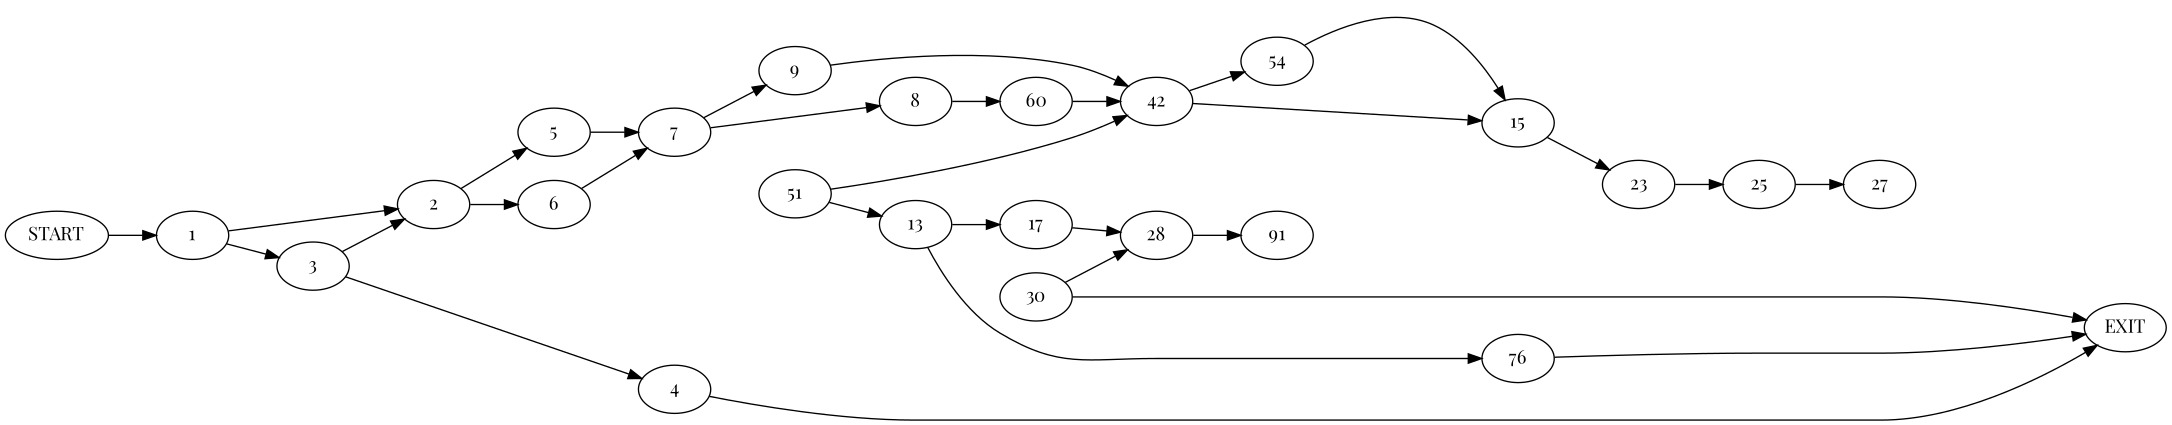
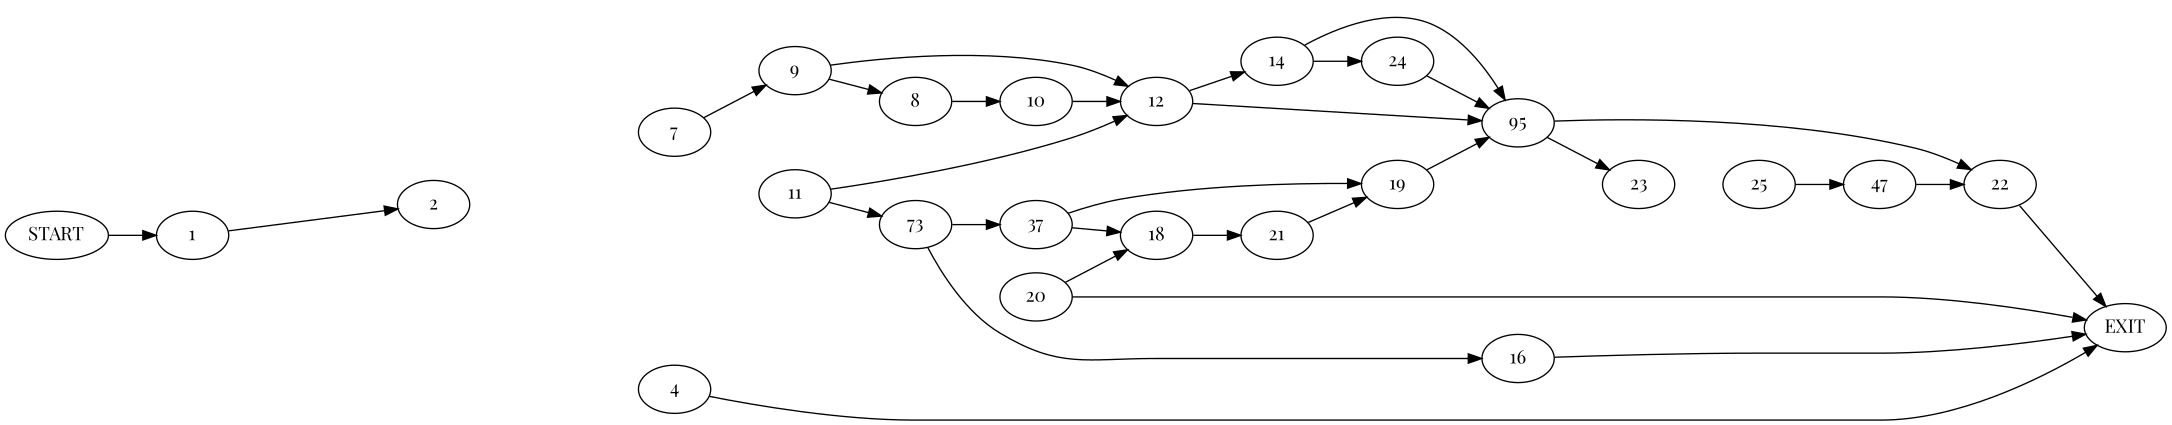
node "54": label "54" -> "14"
node "24": added
node "60": label "60" -> "10"
node "42": label "42" -> "12"
edge "7" -> "8": now "9" -> "8"
node "15": label "15" -> "95"
node "5": removed
node "19": added
edge "23" -> "25": removed
node "27": label "27" -> "47"
node "22": added
node "51": label "51" -> "11"
node "6": removed
node "13": label "13" -> "73"
node "17": label "17" -> "37"
node "28": label "28" -> "18"
node "91": label "91" -> "21"
node "3": removed
node "30": label "30" -> "20"
node "76": label "76" -> "16"
